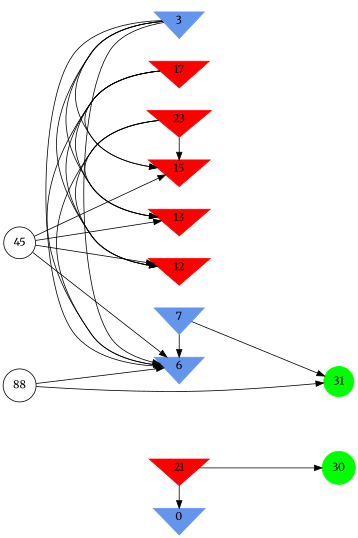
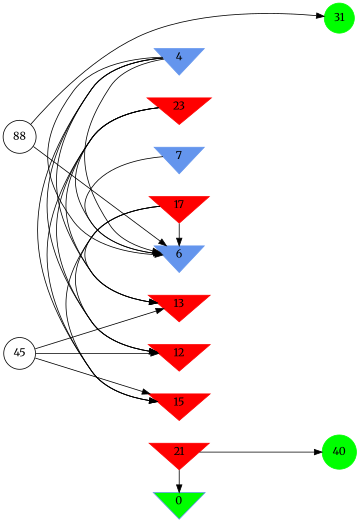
node "3": label "3" -> "4"
edge "45" -> "6": removed
edge "7" -> "31": removed
node "30": label "30" -> "40"
node "0": fillcolor cornflowerblue -> green
